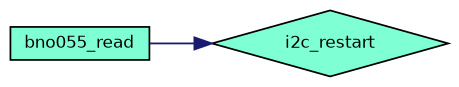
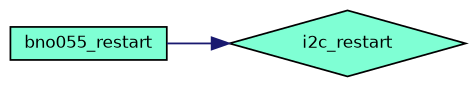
node "bno055_read": label "bno055_read" -> "bno055_restart"
